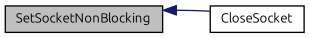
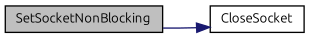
edge "CloseSocket" -> "SetSocketNonBlocking": reversed
